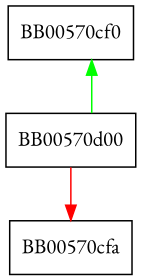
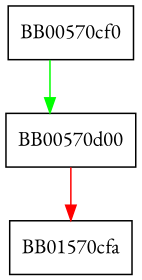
edge "BB00570d00" -> "BB00570cf0": reversed
node "BB00570cfa": label "BB00570cfa" -> "BB01570cfa"
